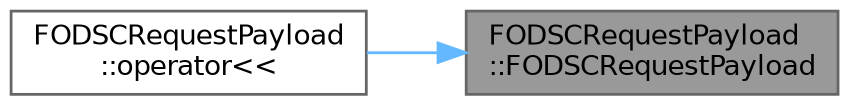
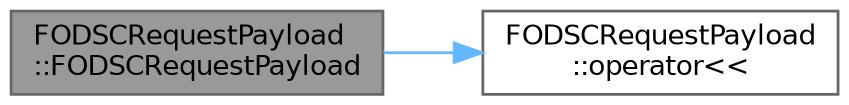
edge "FODSCRequestPayload ::operator<<" -> "FODSCRequestPayload ::FODSCRequestPayload": reversed
